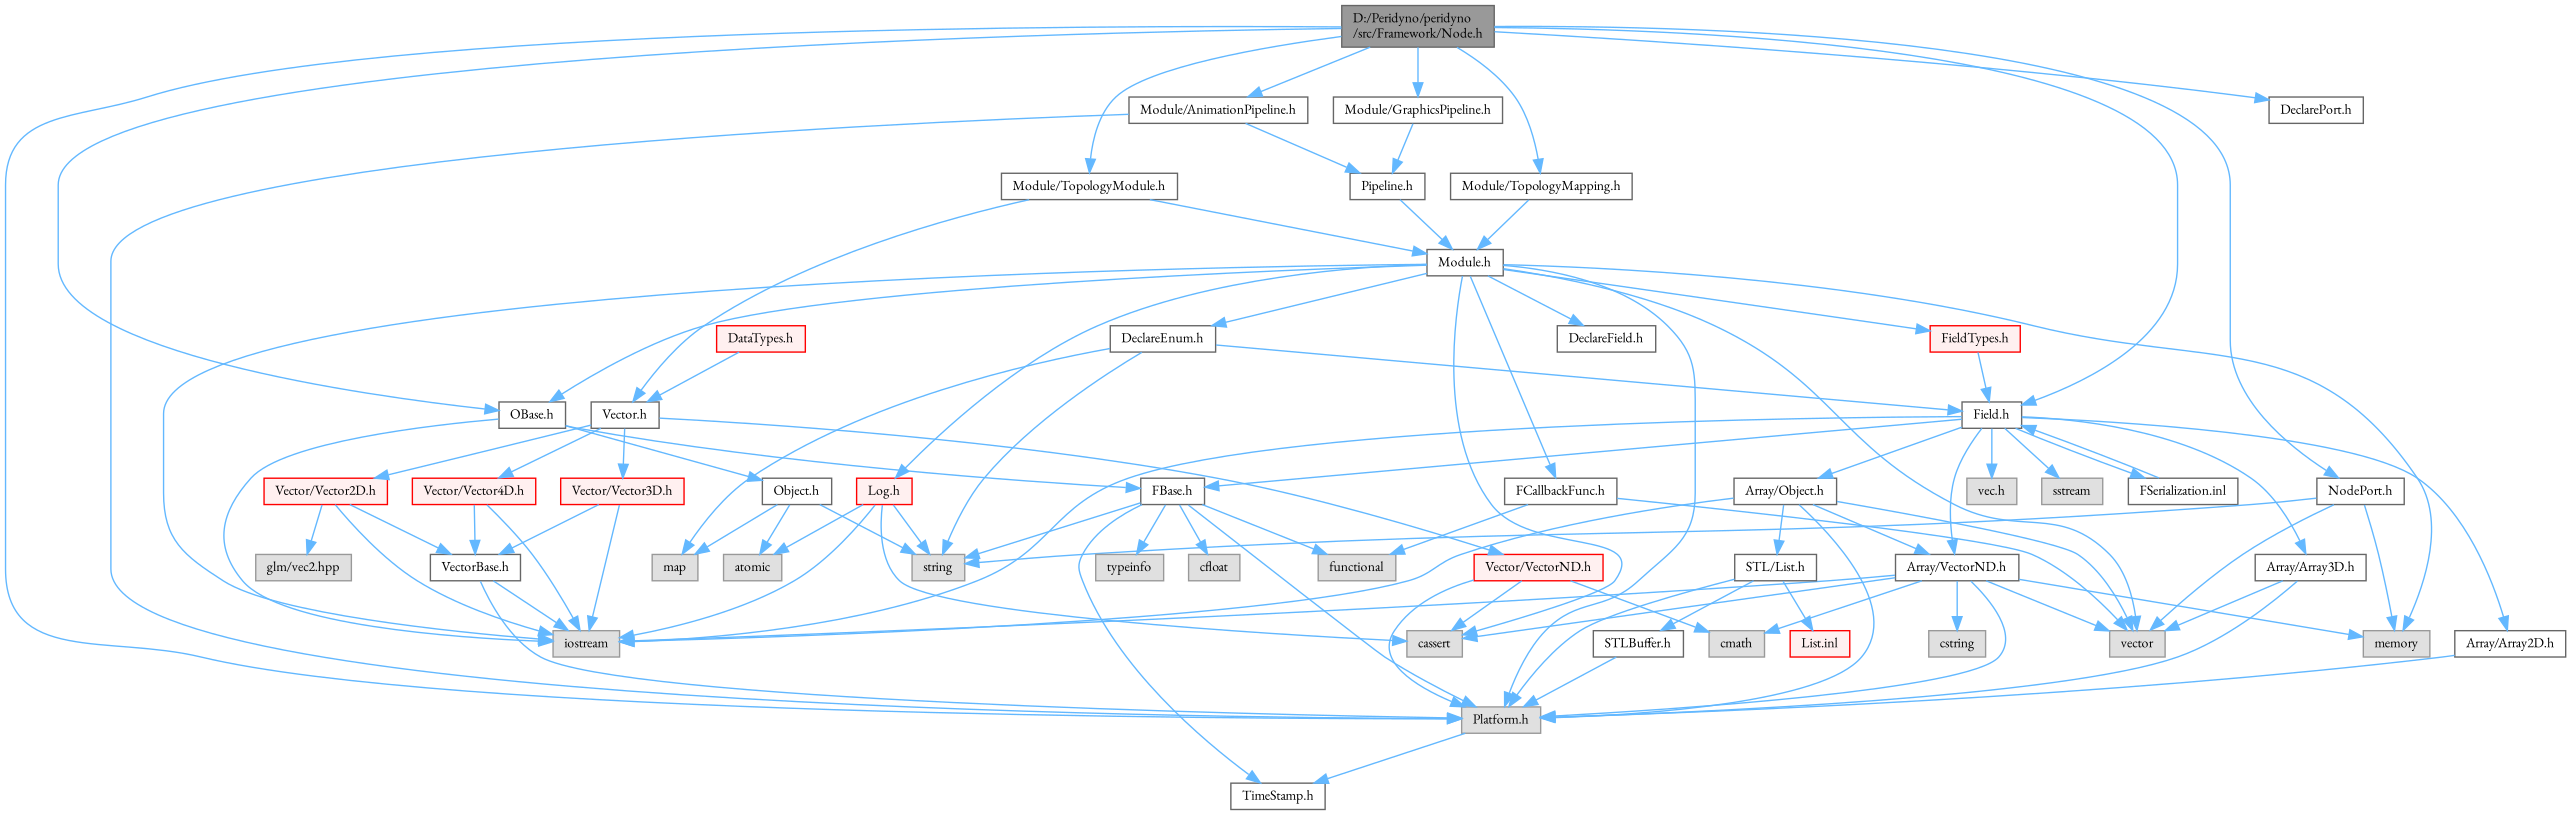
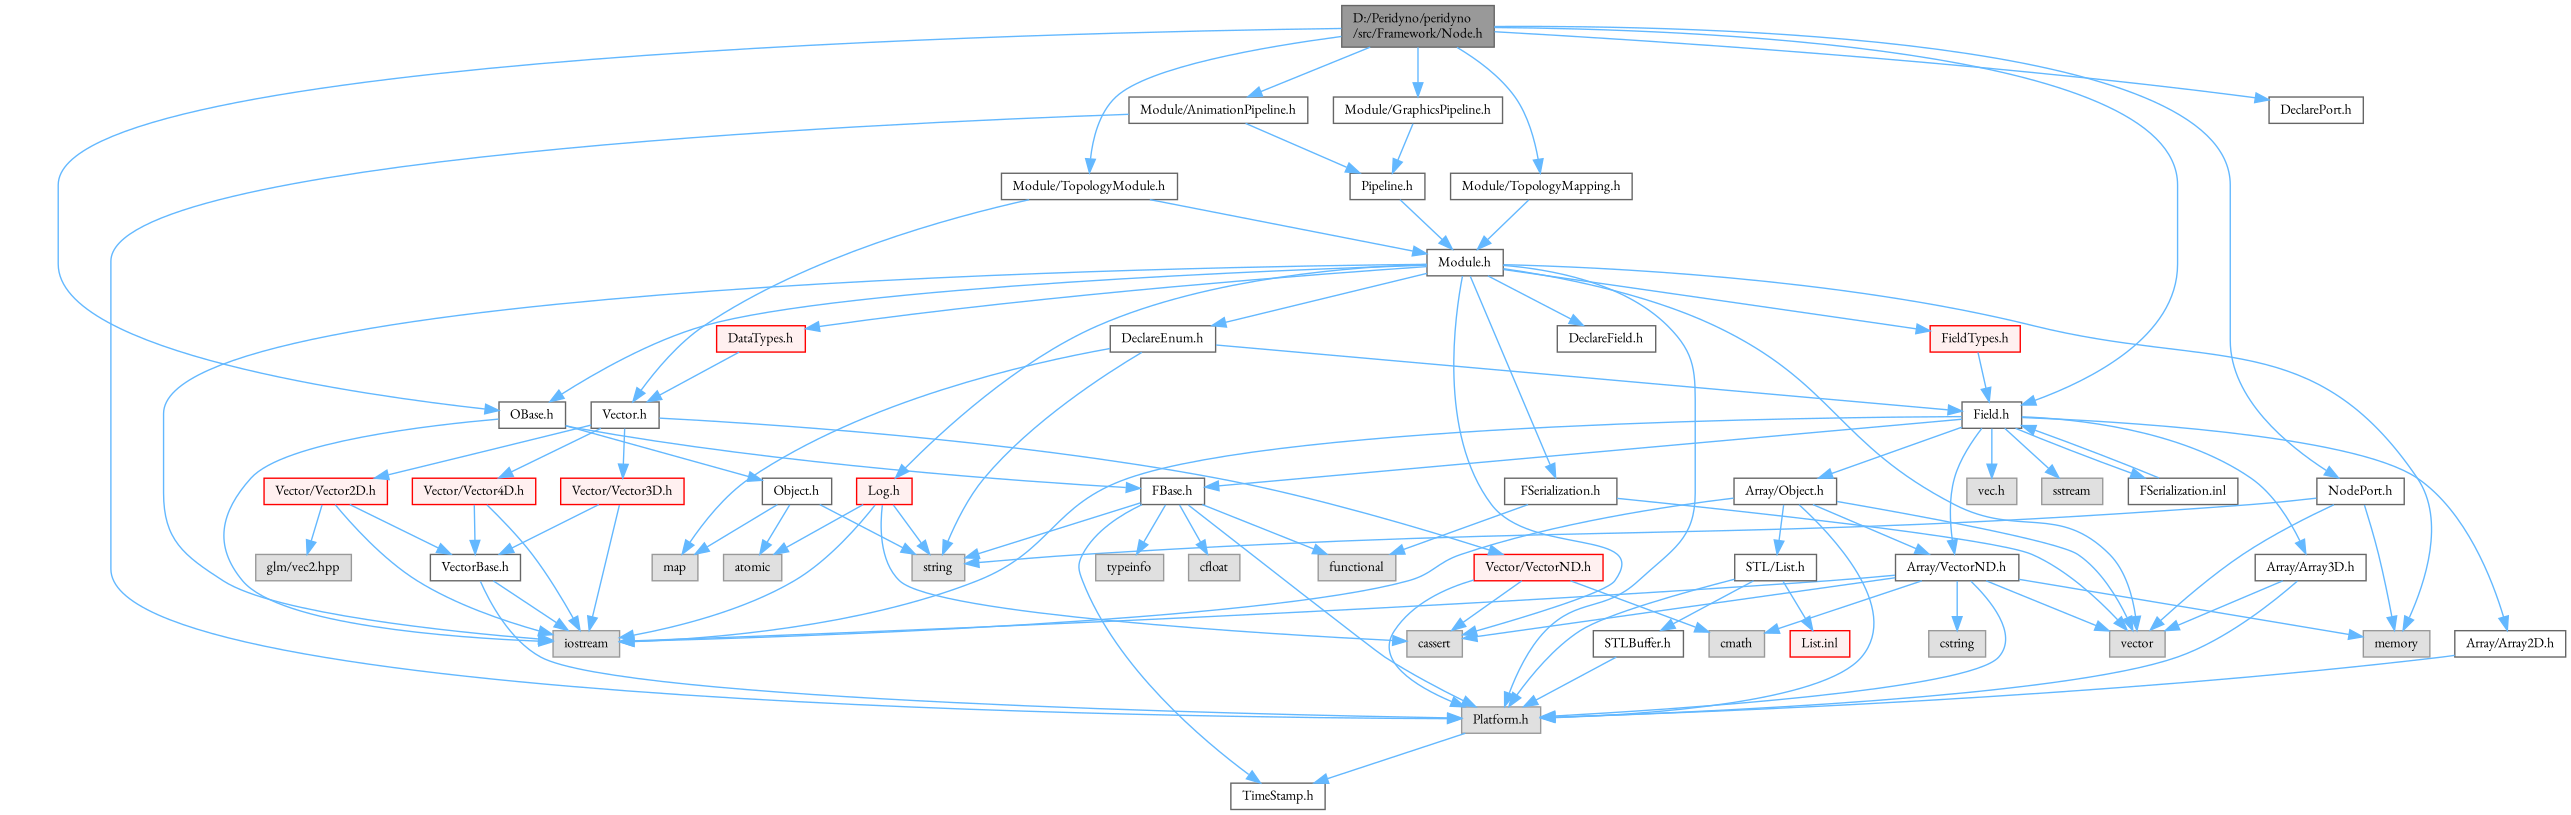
edge "Module.h" -> "DataTypes.h": added
edge "D:/Peridyno/peridyno /src/Framework/Node.h" -> "Platform.h": removed
node "FCallbackFunc.h": label "FCallbackFunc.h" -> "FSerialization.h"
